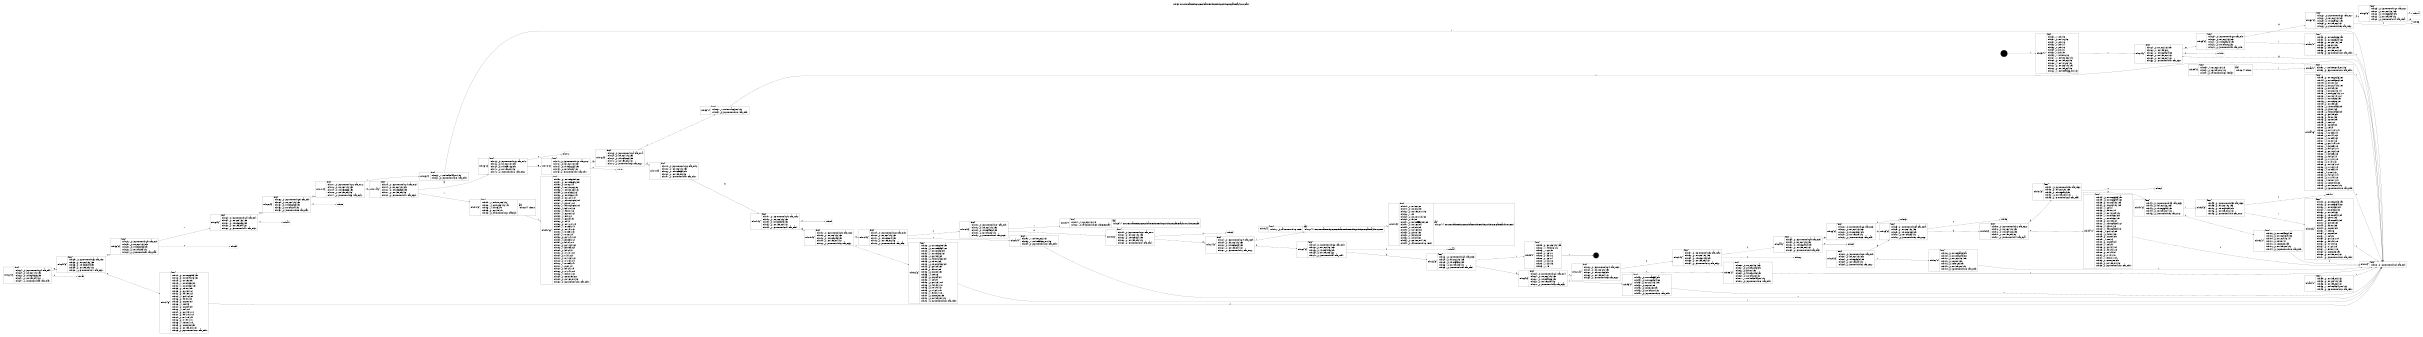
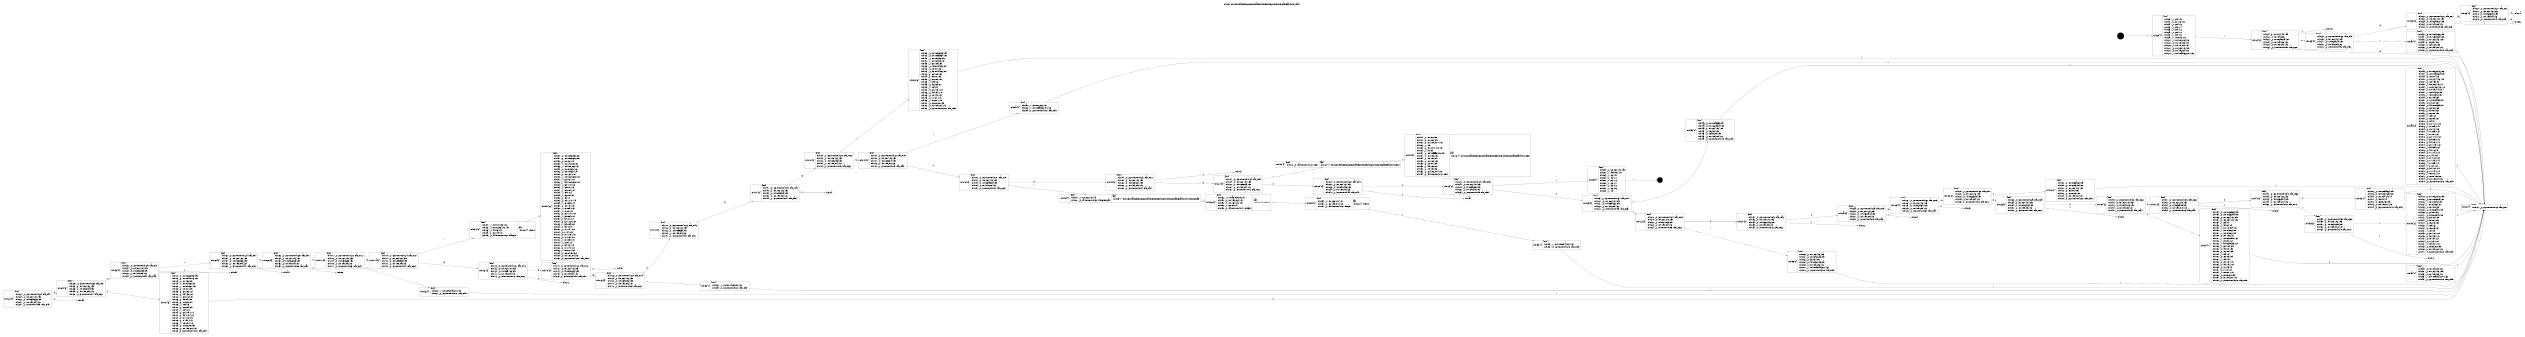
node "0x401e86 [23]": added
edge "0x4018c3 [25]" -> "0x4018f5 [25]": now "0x4018c3 [25]" -> "0x4018dc [25]"
